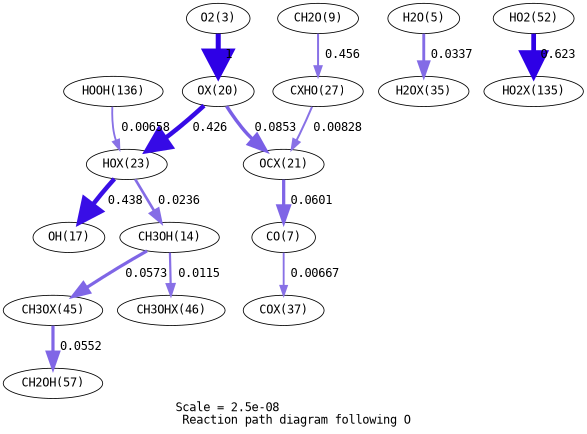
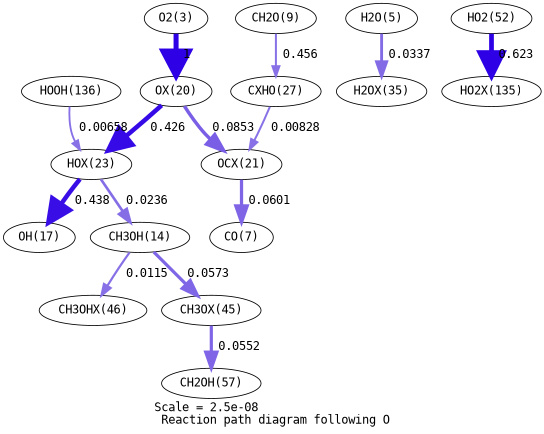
node "COX(37)": removed
